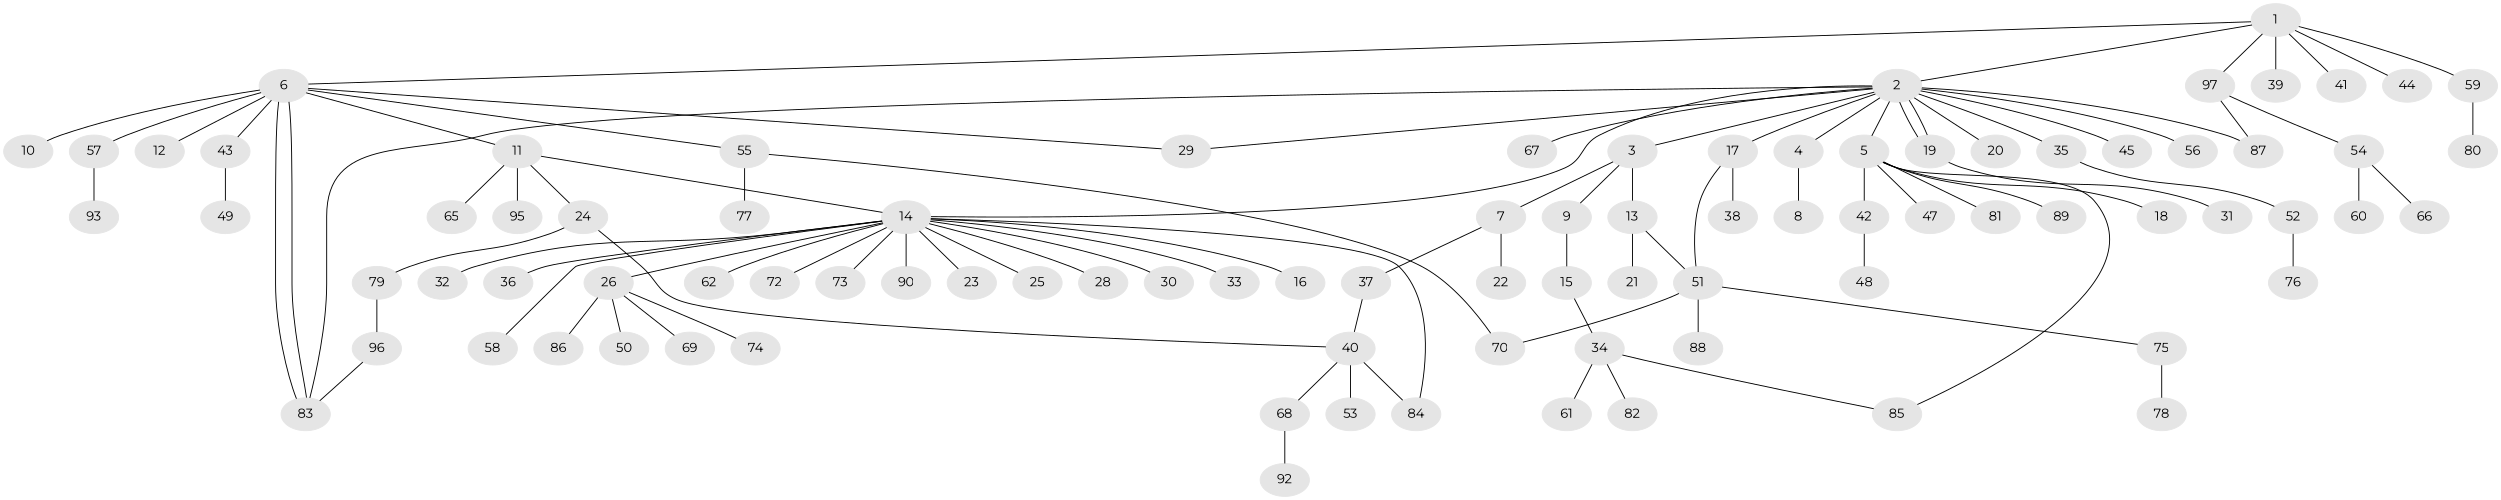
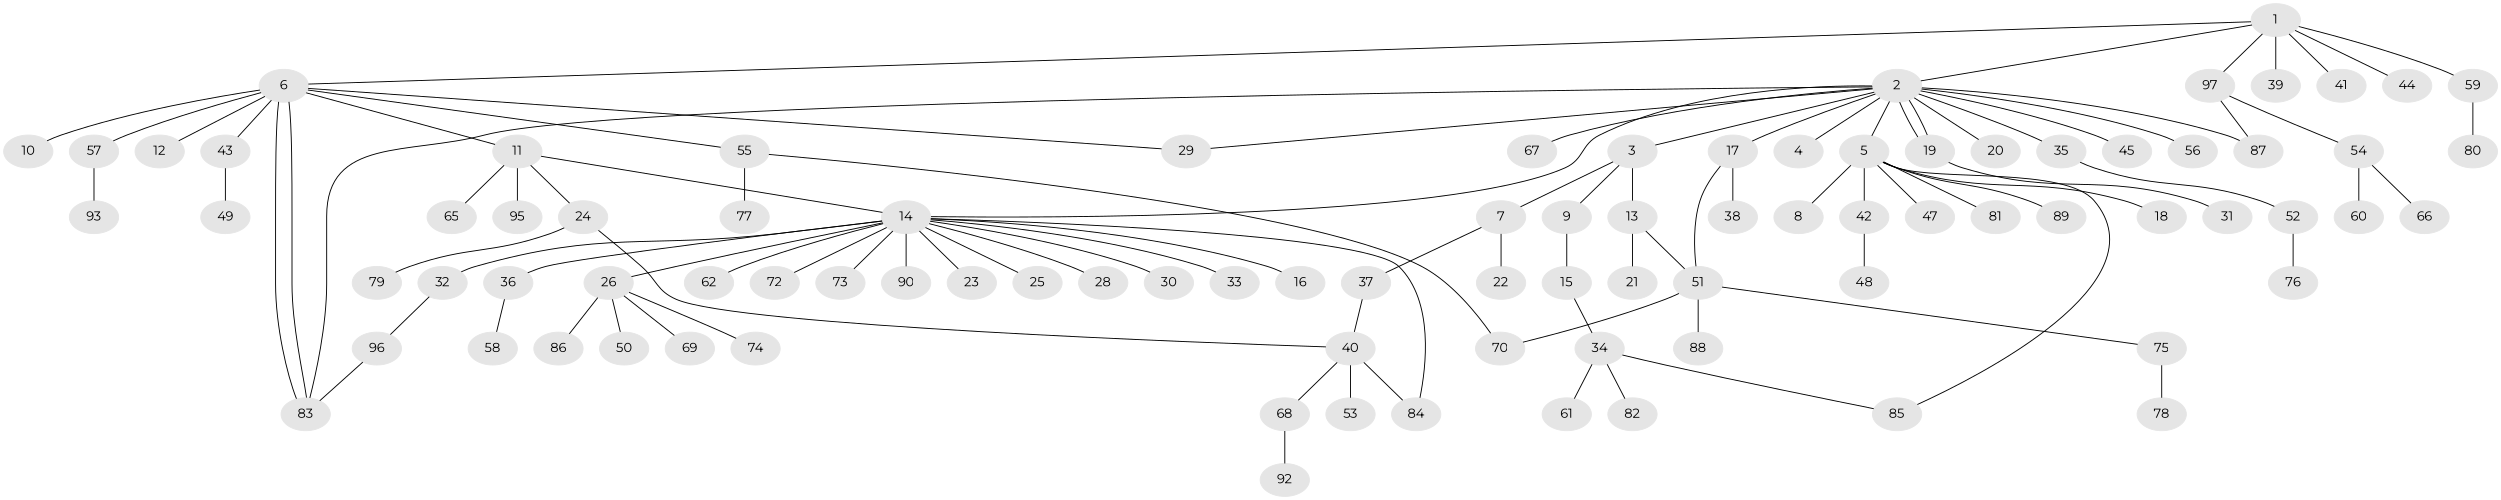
edge "4" -- "8": now "5" -- "8"
edge "14" -- "58": now "36" -- "58"
edge "79" -- "96": now "32" -- "96"
